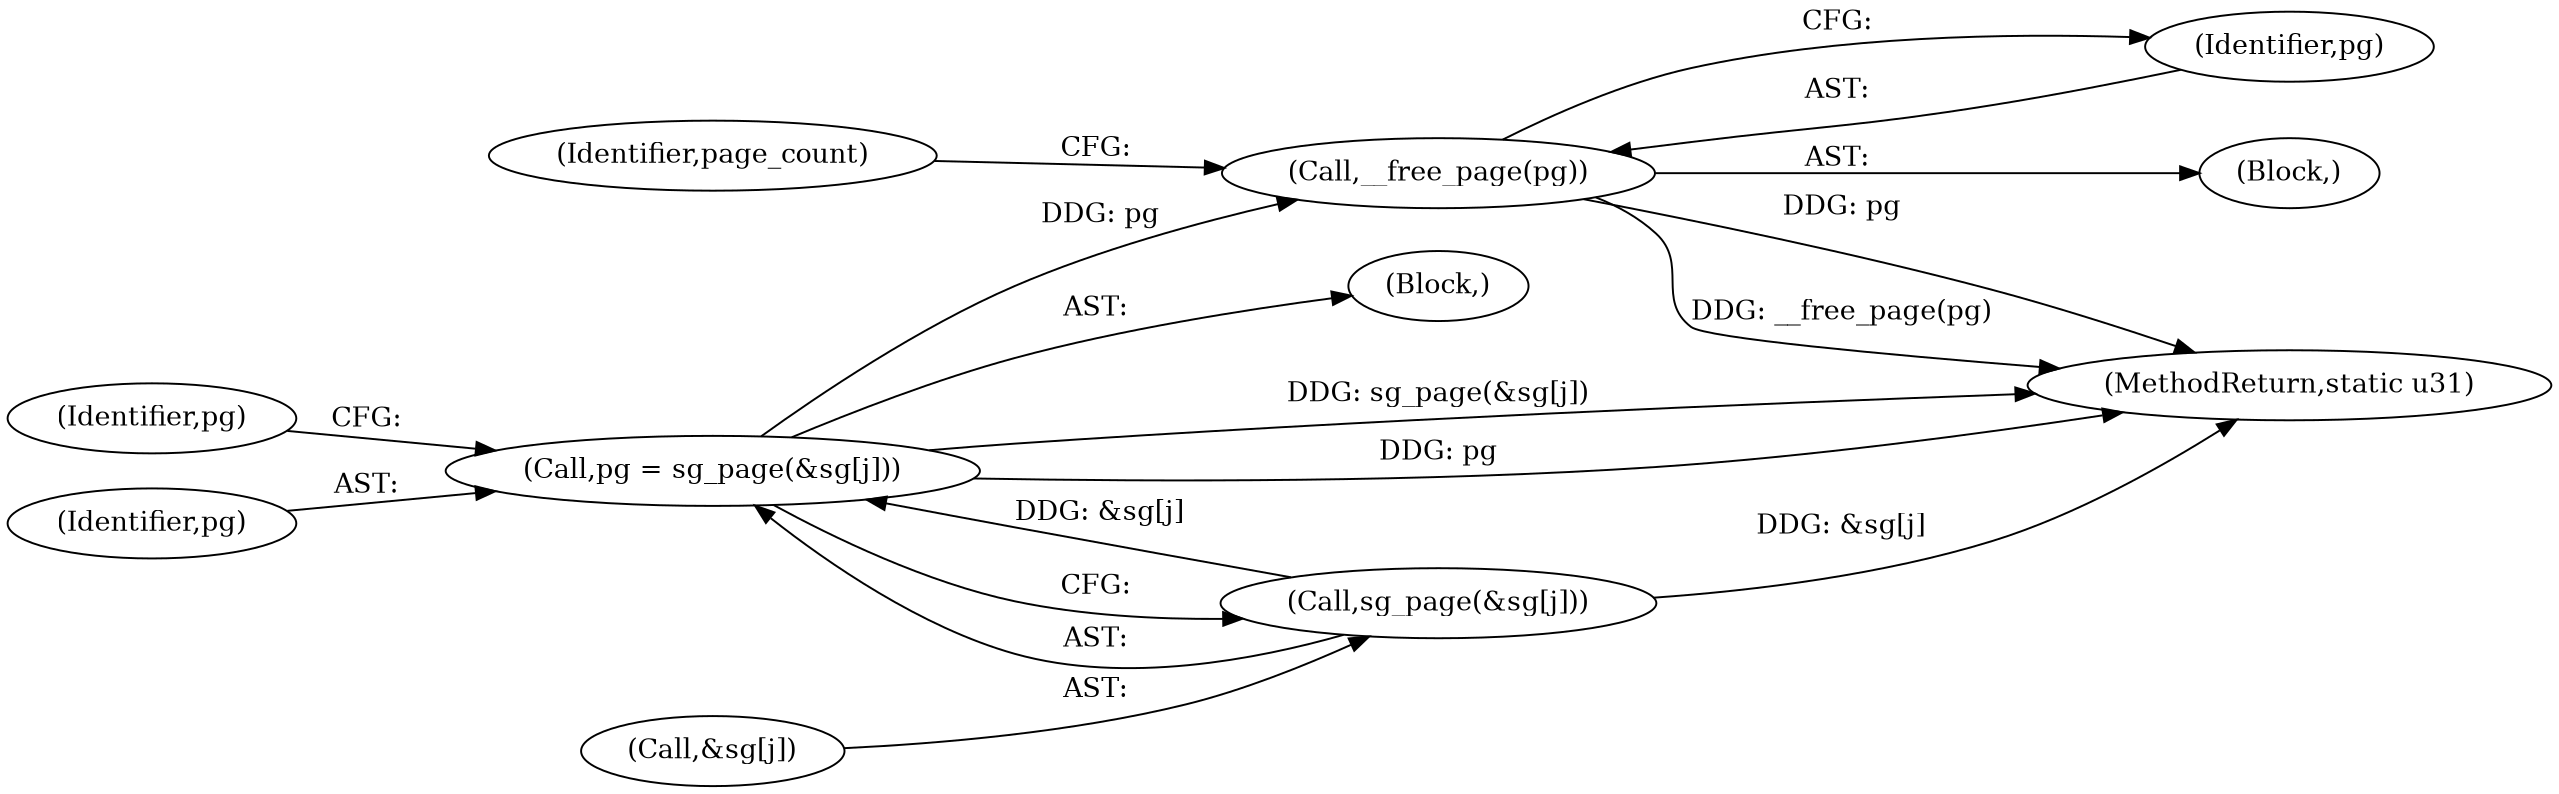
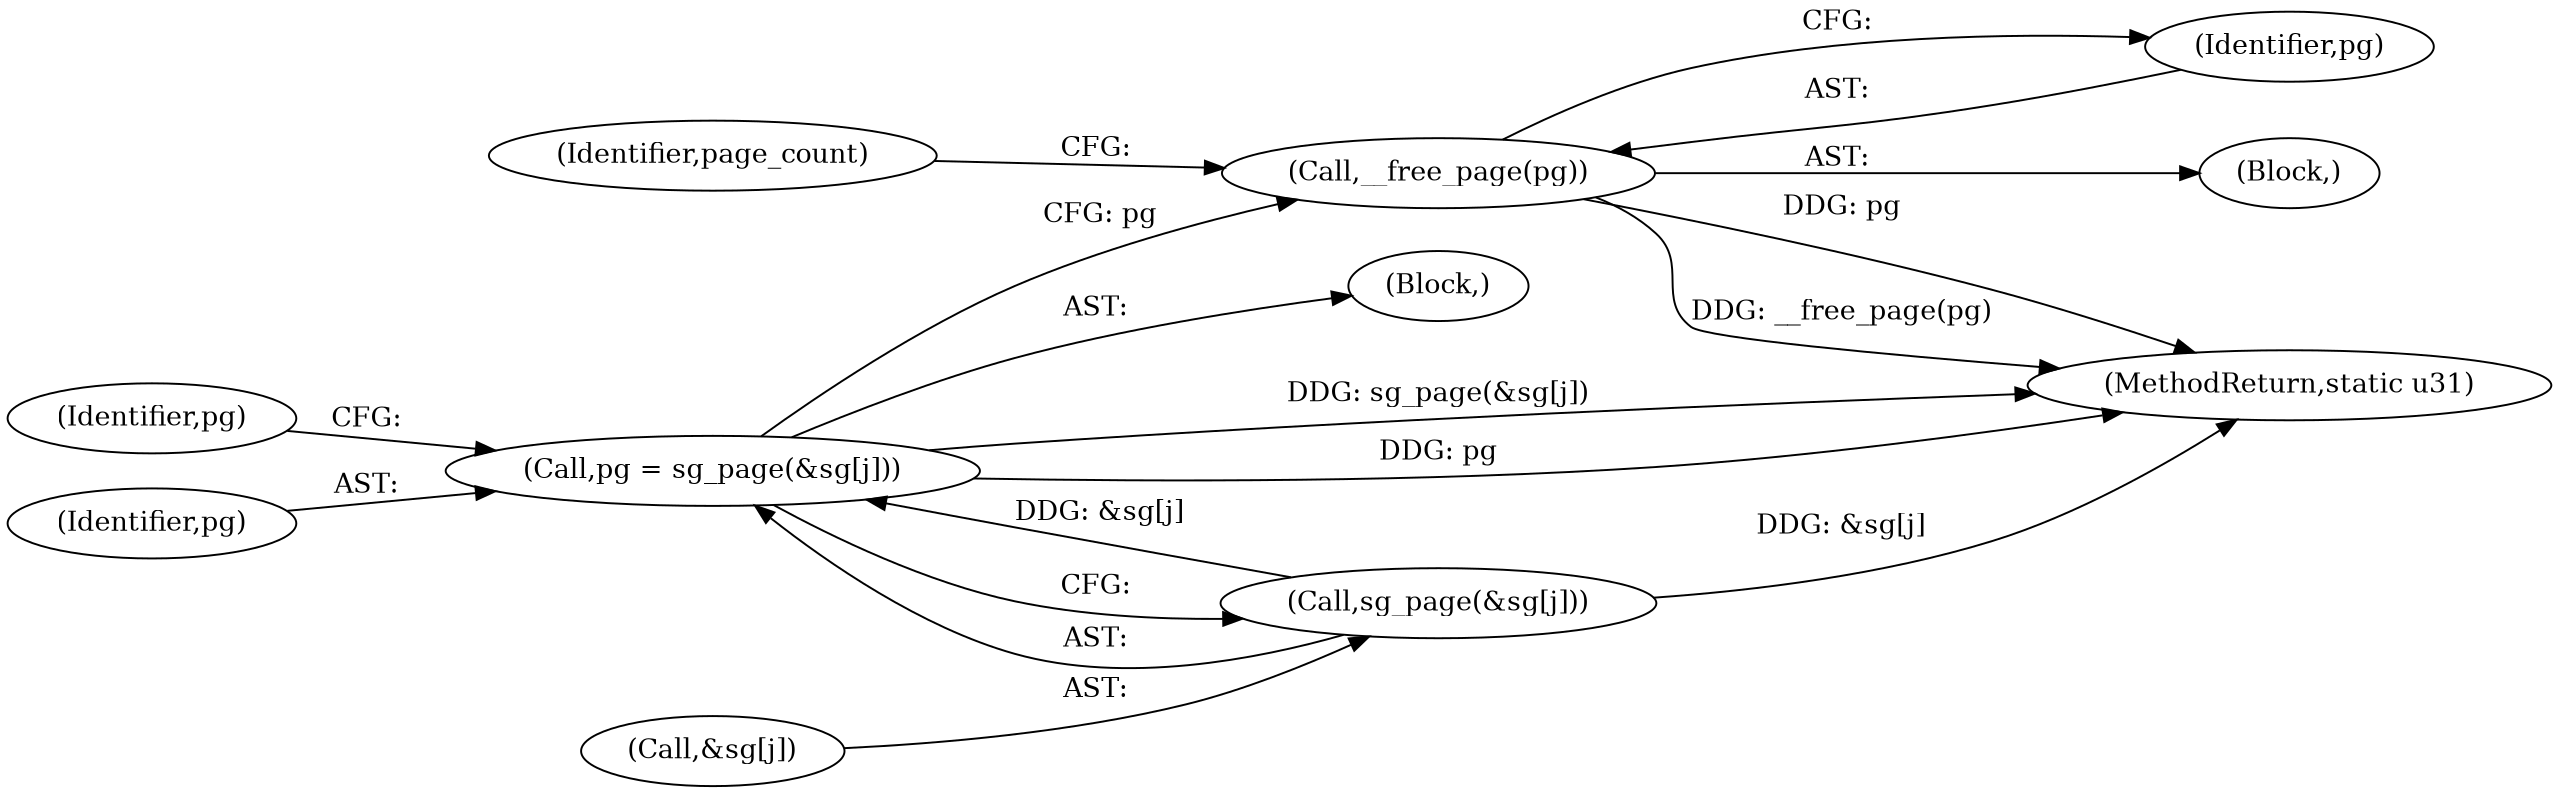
edge "(Call,pg = sg_page(&sg[j]))" -> "(Call,__free_page(pg))": label "DDG: pg" -> "CFG: pg"
